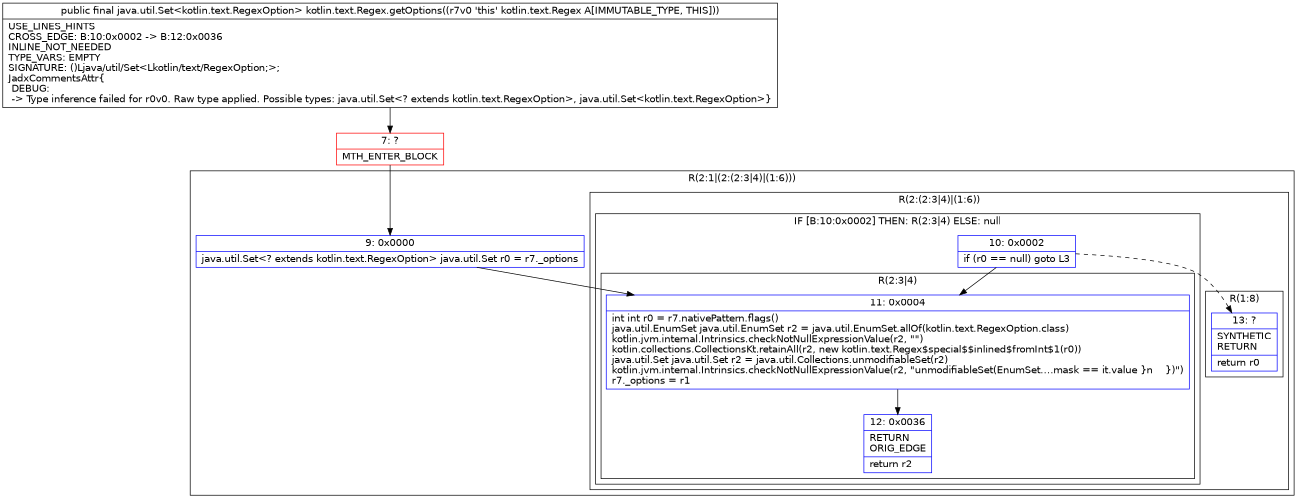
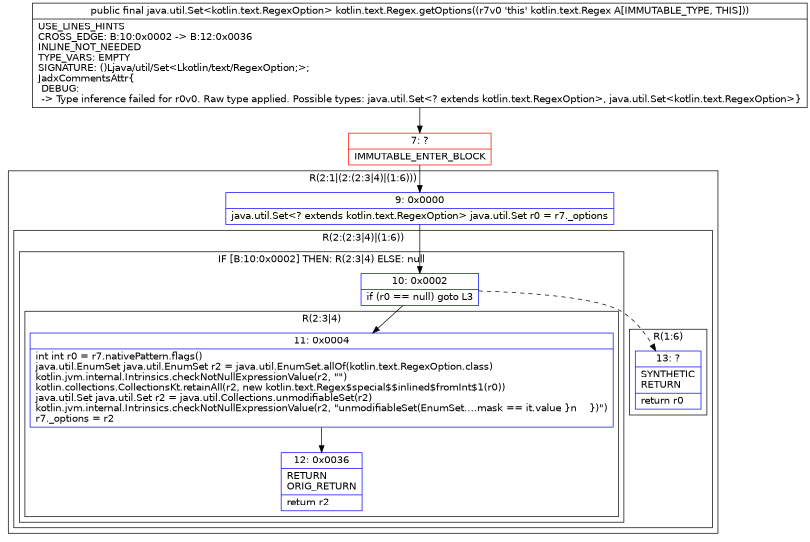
node "7: ?": text "MTH_ENTER_BLOCK" -> "IMMUTABLE_ENTER_BLOCK"
edge "9: 0x0000" -> "11: 0x0004": now "9: 0x0000" -> "10: 0x0002"
cluster "R(1:8)": label "R(1:8)" -> "R(1:6)"
node "11: 0x0004": text "r7._options = r1" -> "r7._options = r2"
node "12: 0x0036": text "ORIG_EDGE" -> "ORIG_RETURN"
